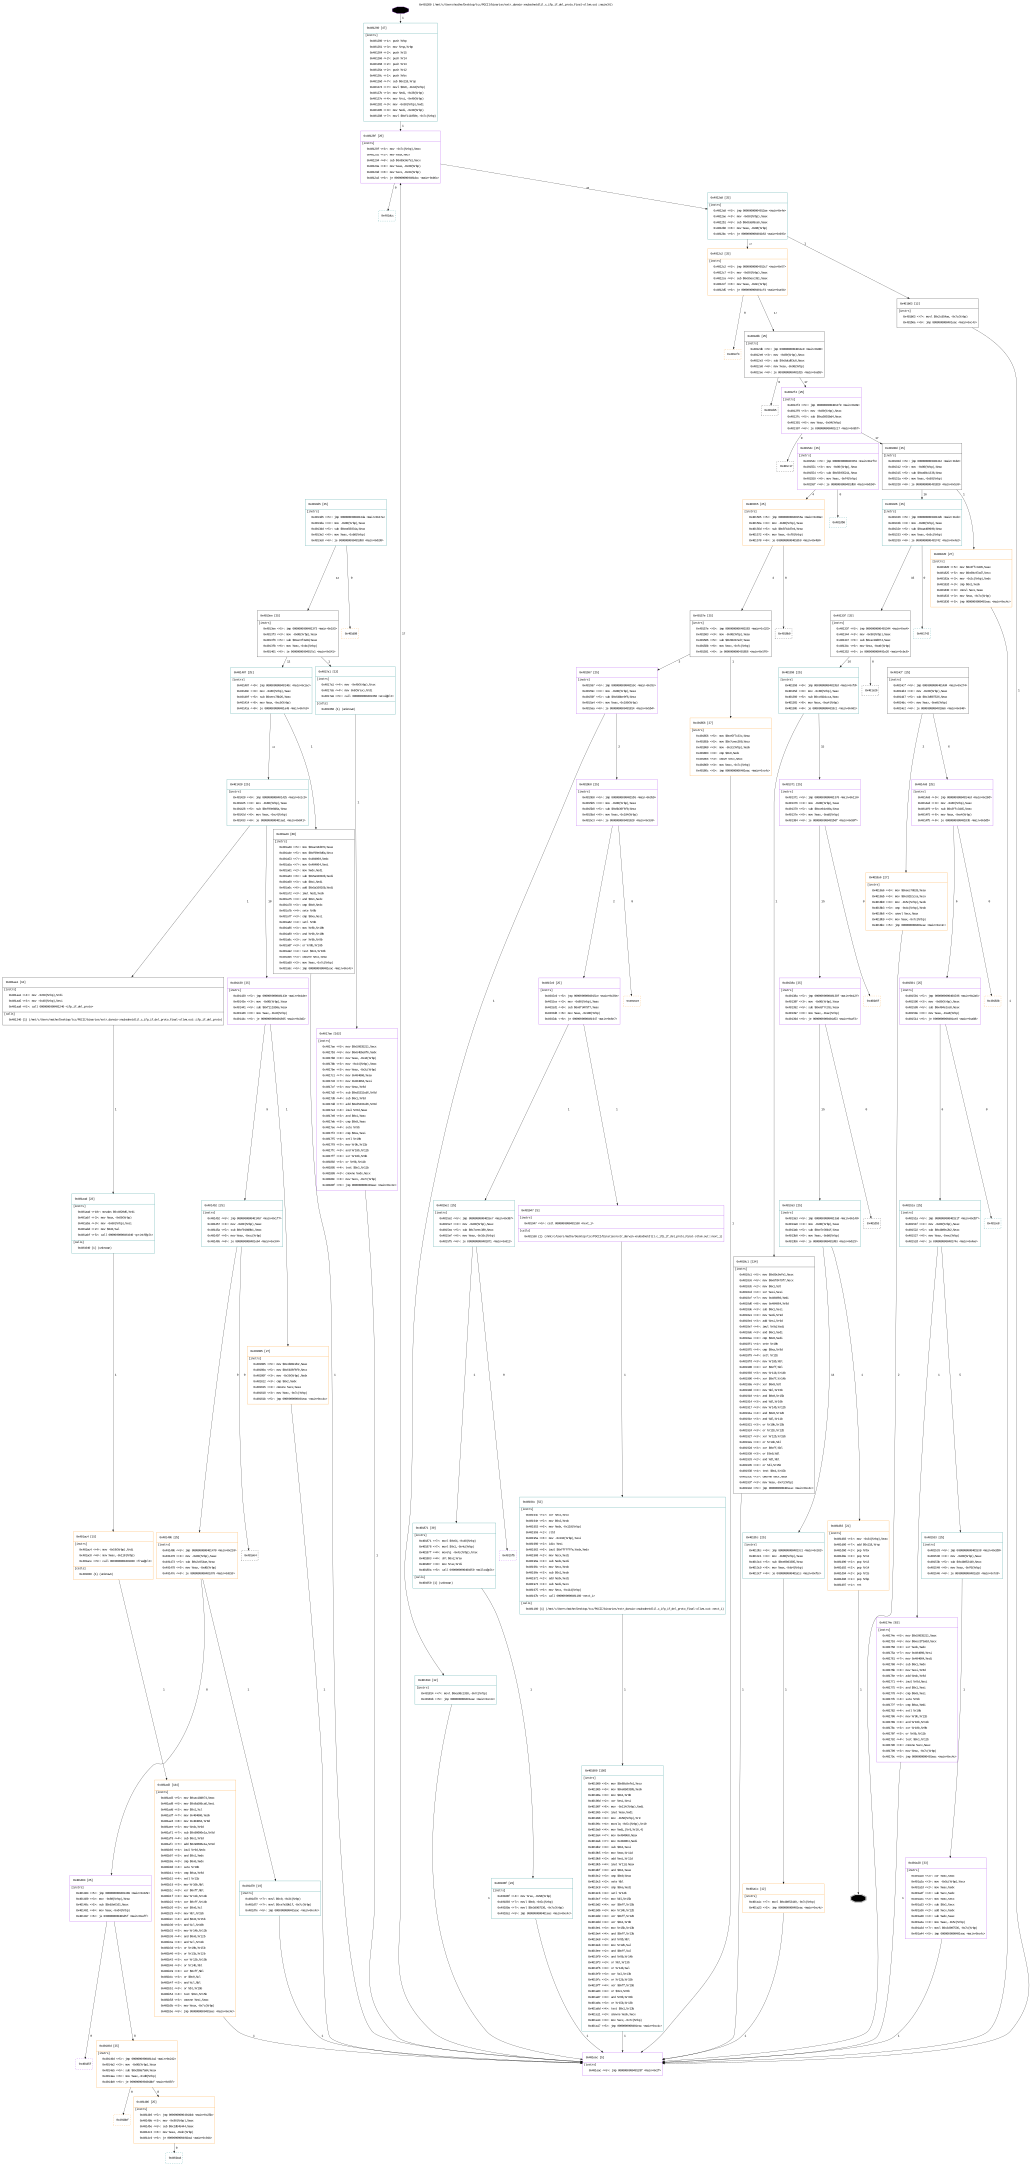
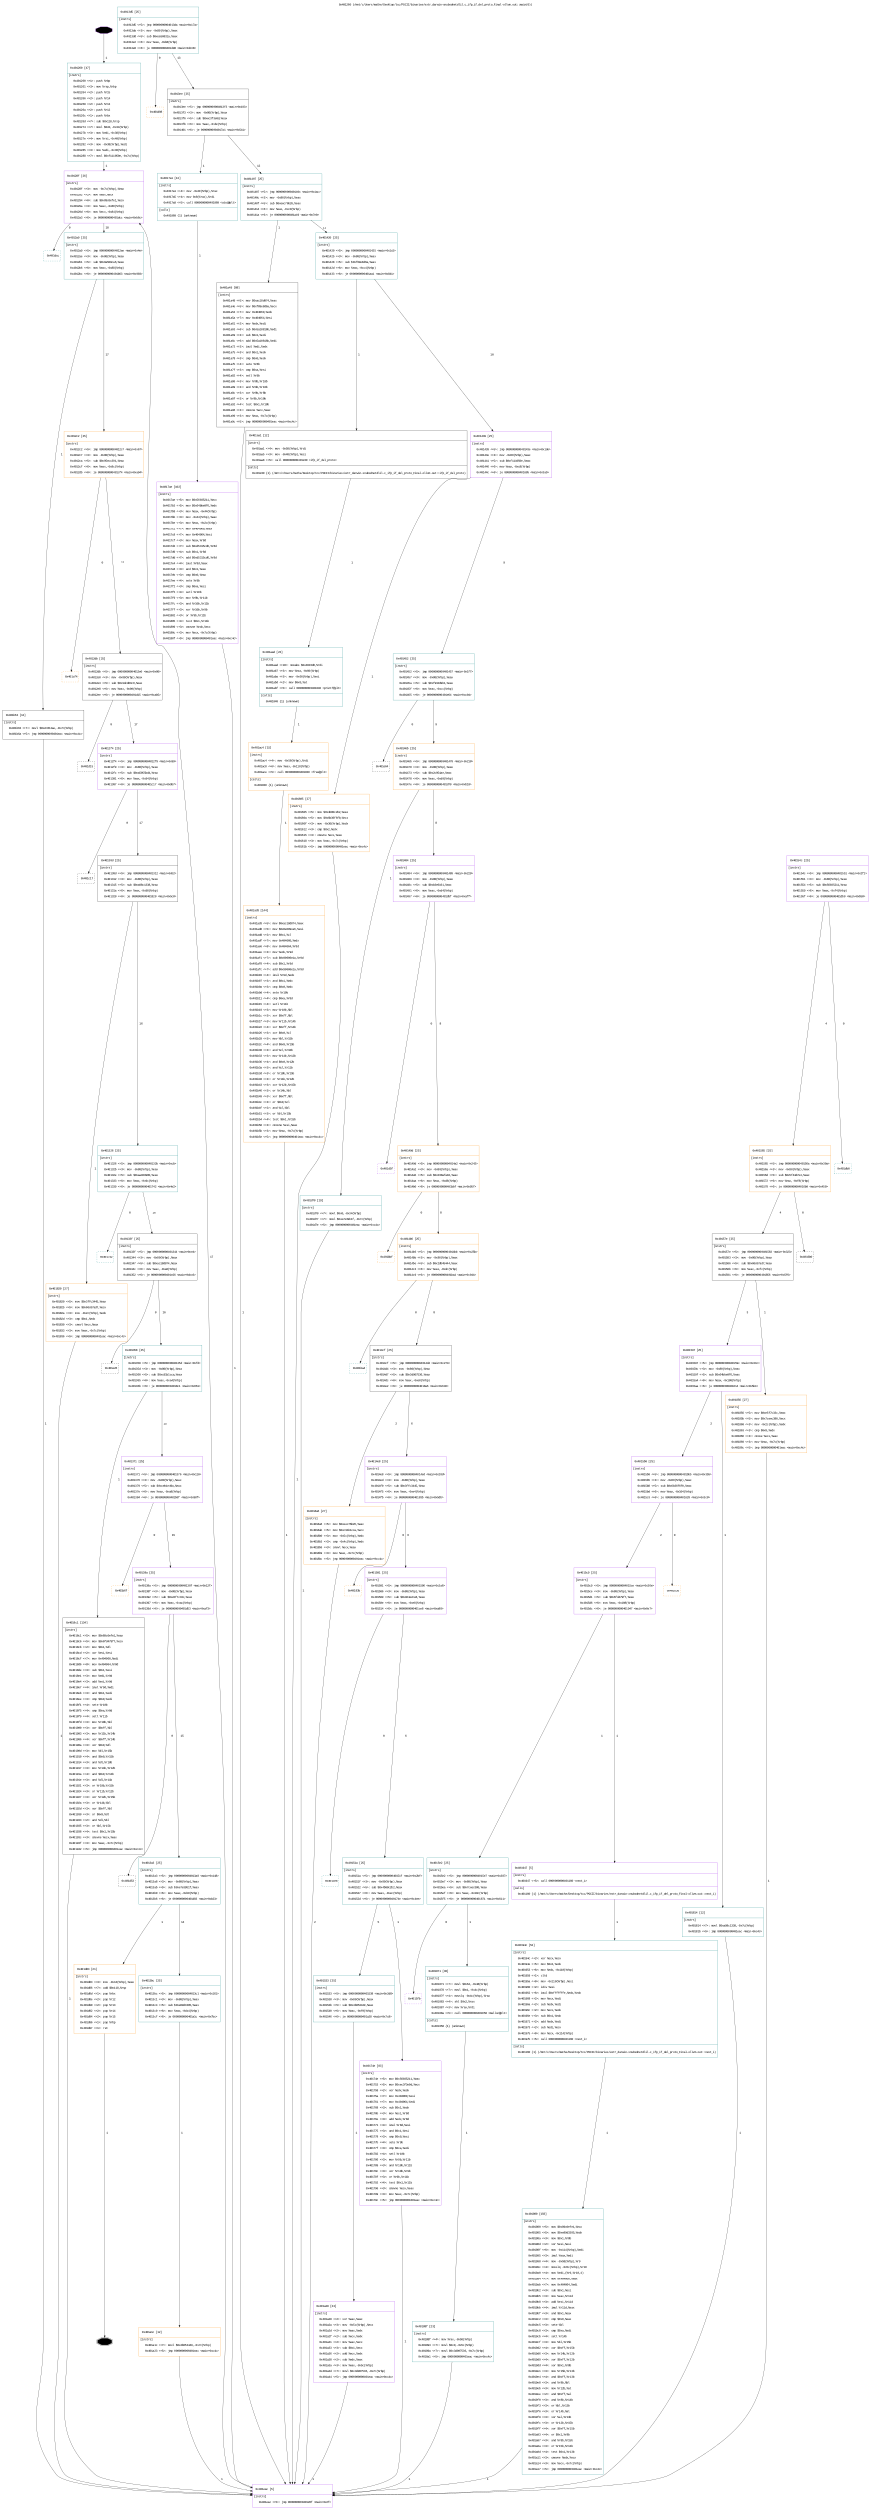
edge "0x4014b6 [25]" -> "0x4014cf [25]": added, label "8"
